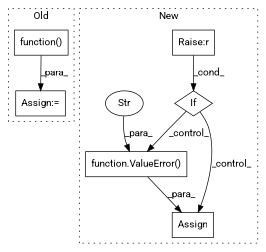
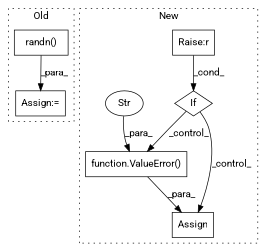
node "function()": label "function()" -> "randn()"
